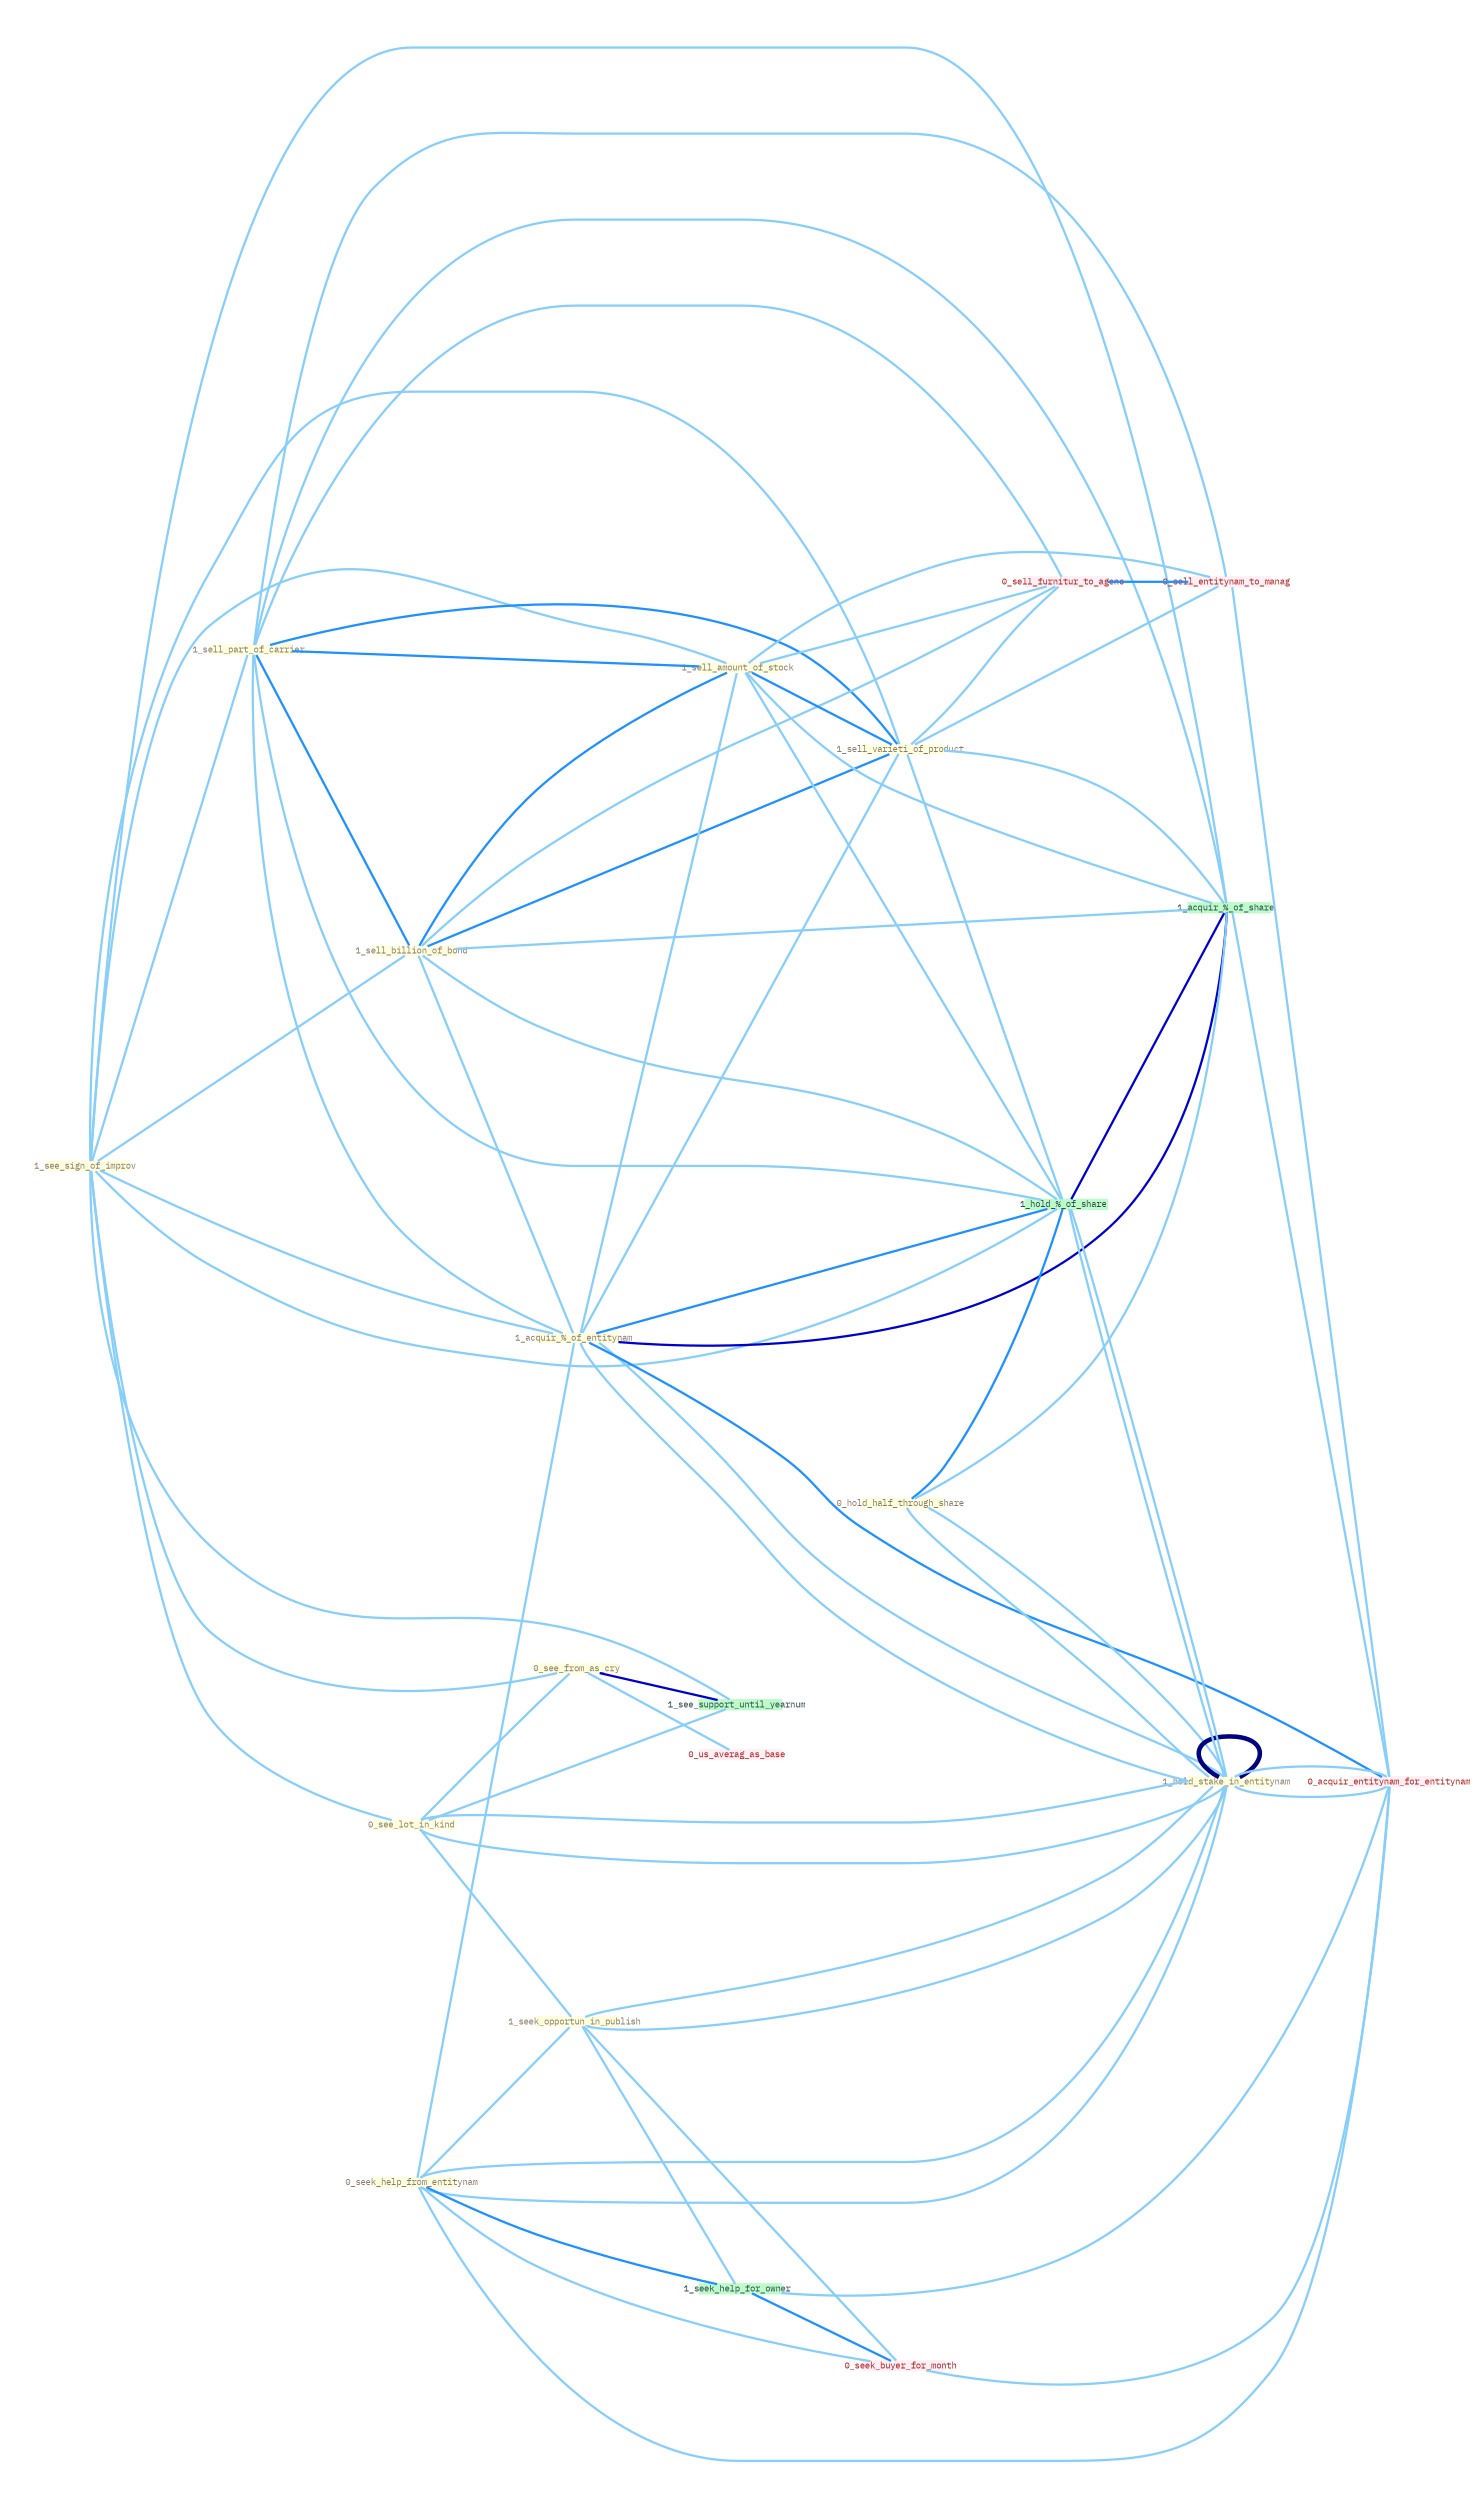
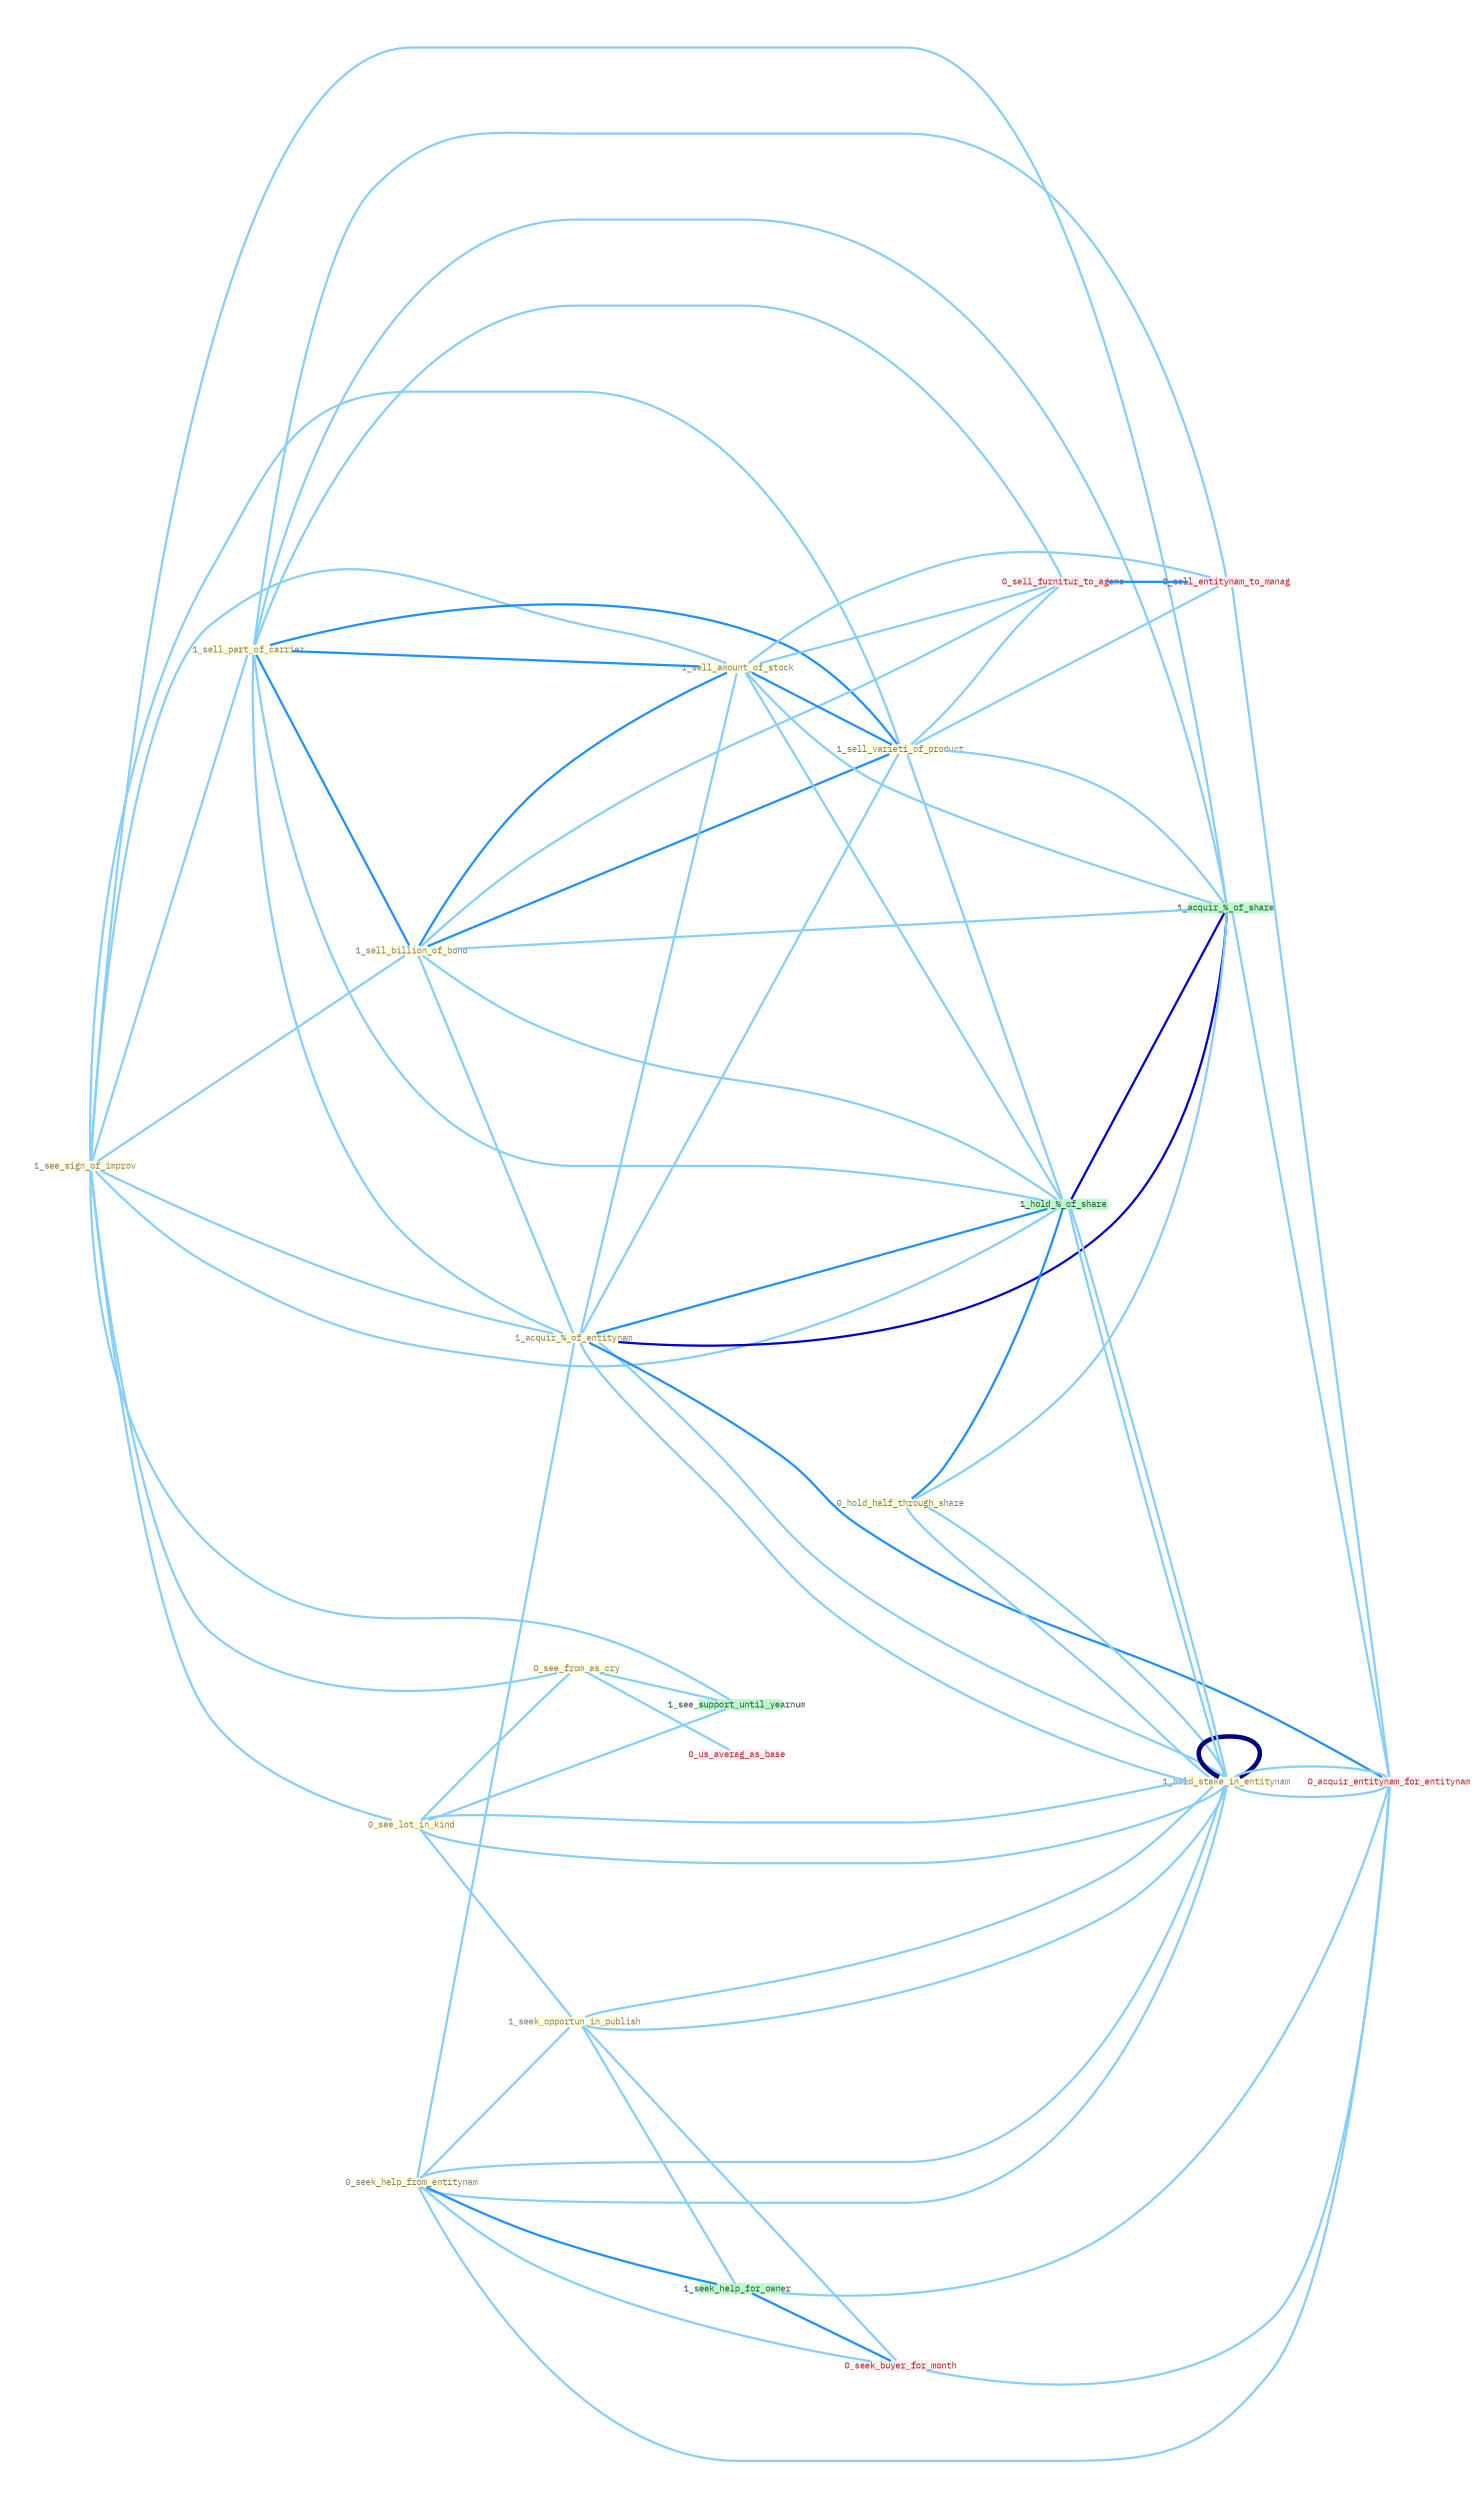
edge "0_see_from_as_cry" -- "1_see_support_until_yearnum": color #0000cd -> #87cefa
